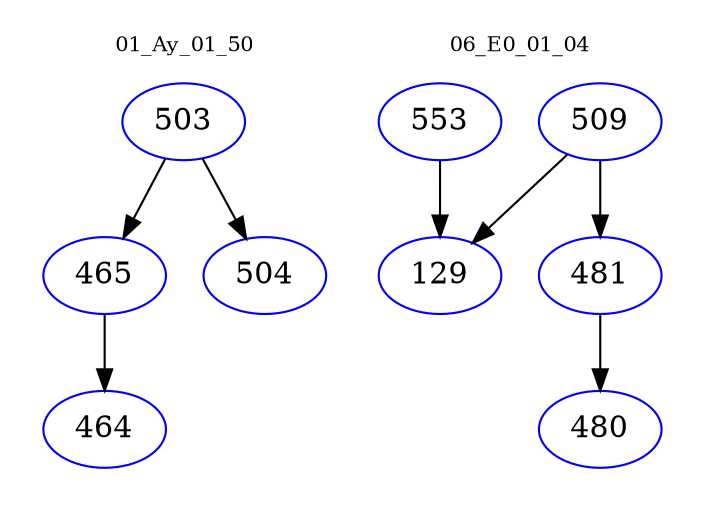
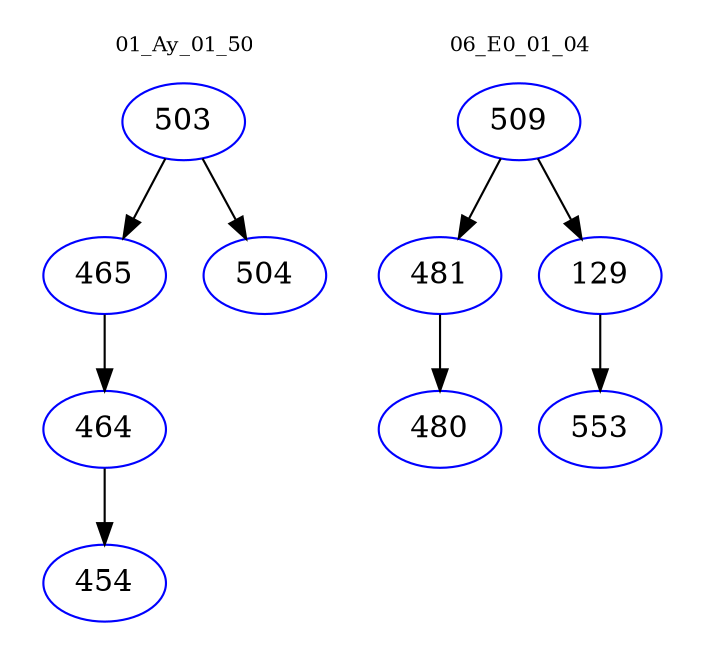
edge "553" -> "129": reversed
node "454": added
